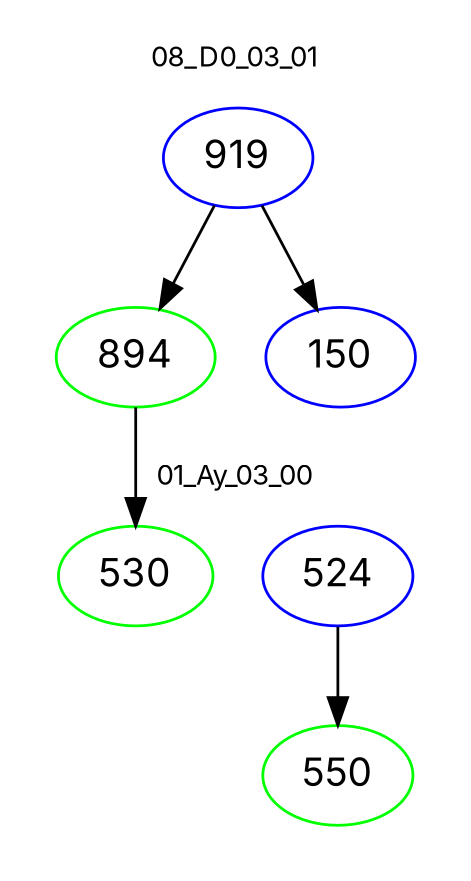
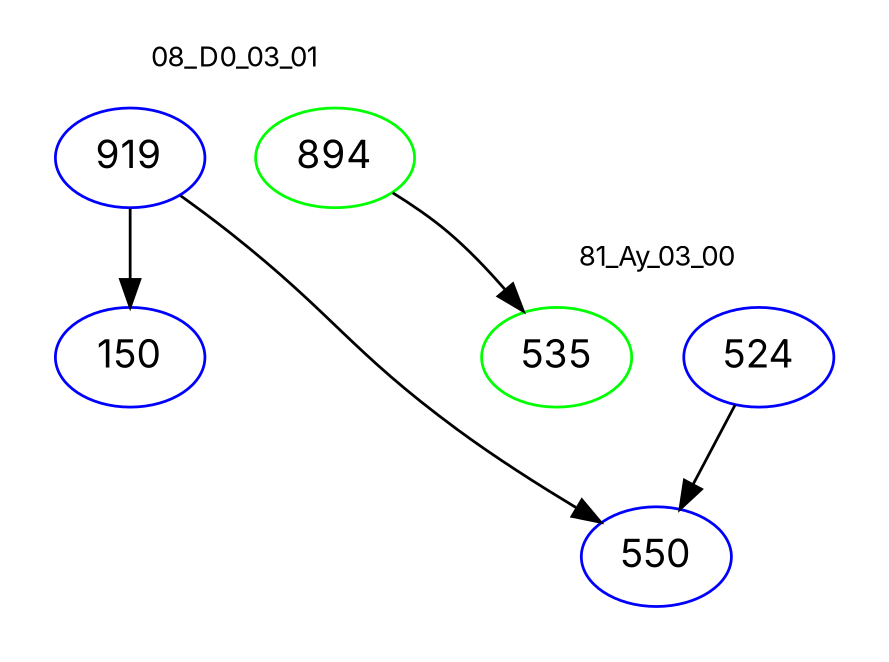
edge "919" -> "894": now "919" -> "550"
cluster "01_Ay_03_00": label "01_Ay_03_00" -> "81_Ay_03_00"
node "530": label "530" -> "535"
node "550": color green -> blue
